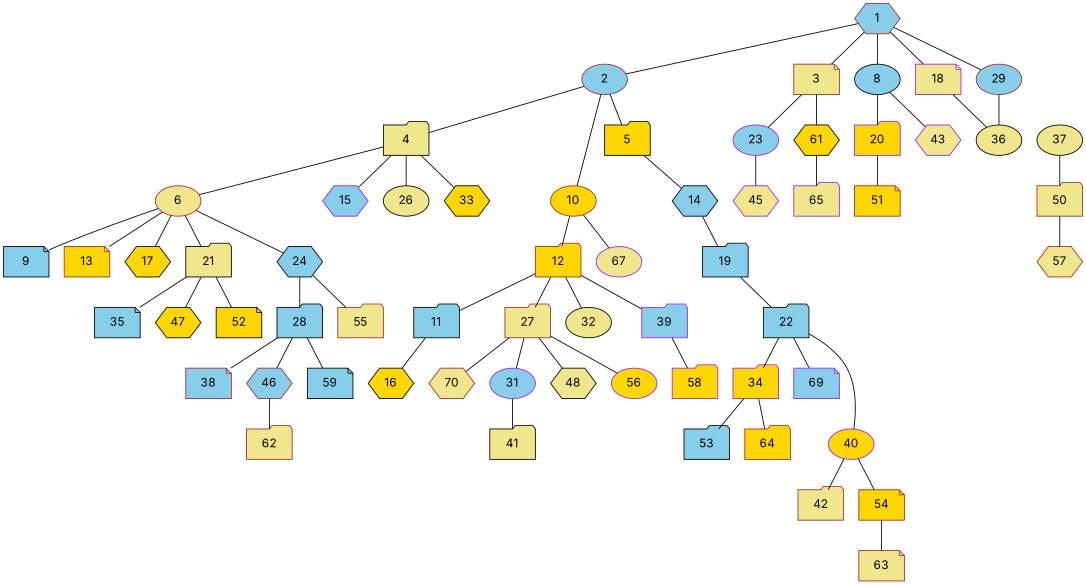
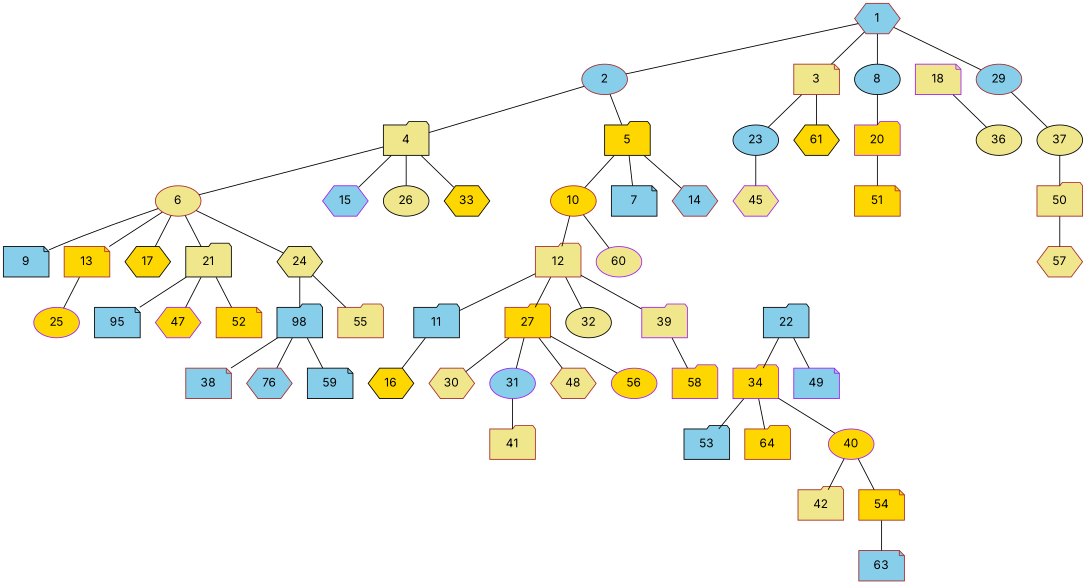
edge "1" -- "18": removed
edge "29" -- "36": now "29" -- "37"
edge "2" -- "10": now "5" -- "10"
node "23": color purple -> black
node "43": removed
node "7": added
node "14": color black -> brown
node "65": removed
node "24": fillcolor skyblue -> khaki
node "12": fillcolor gold -> khaki
node "67": label "67" -> "60"
node "19": removed
node "25": added
node "35": label "35" -> "95"
node "47": color black -> purple
node "52": color black -> brown
node "28": label "28" -> "98"
node "27": fillcolor khaki -> gold
node "39": fillcolor skyblue -> khaki
edge "22" -- "40": now "34" -- "40"
node "46": label "46" -> "76"
node "70": label "70" -> "30"
node "48": color black -> brown
node "69": label "69" -> "49"
node "62": removed
node "41": color black -> brown
node "63": fillcolor khaki -> skyblue
